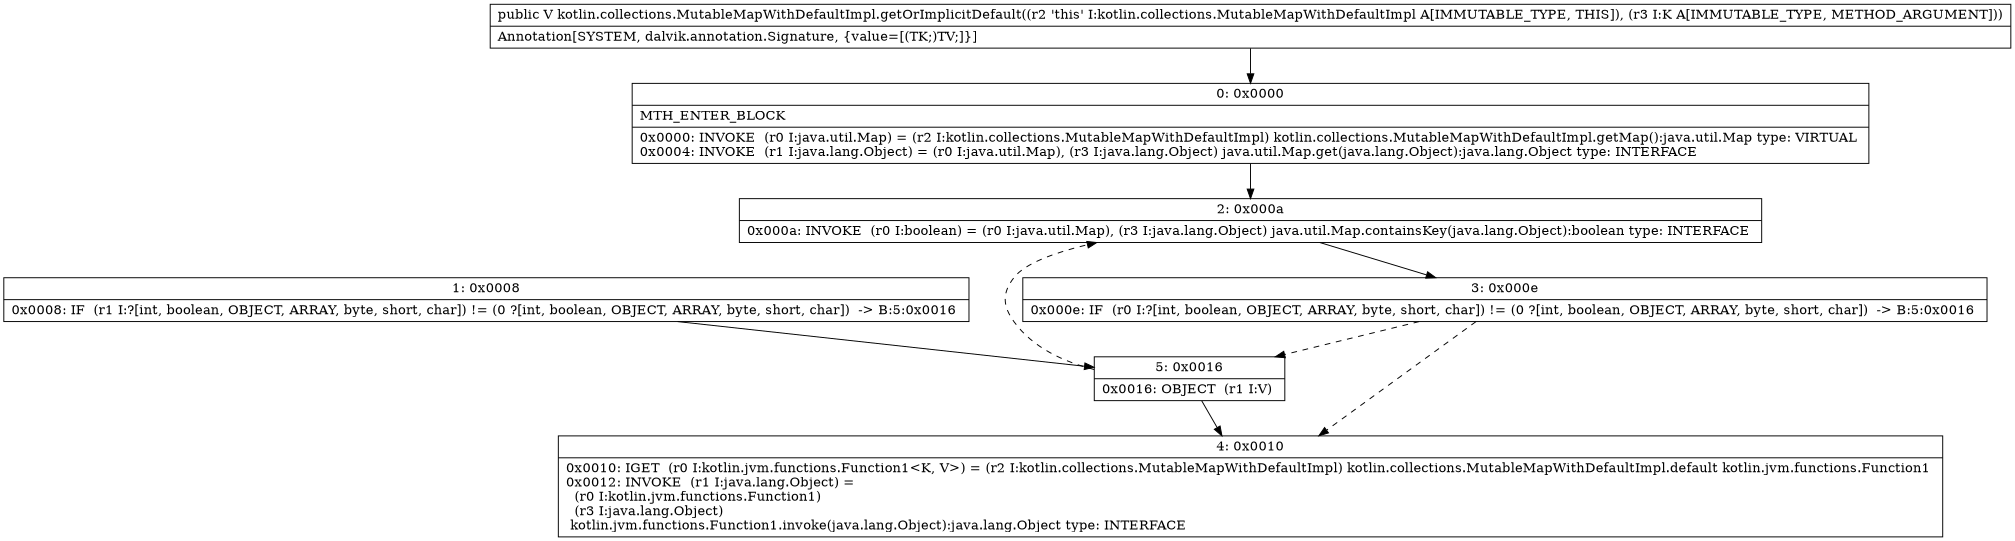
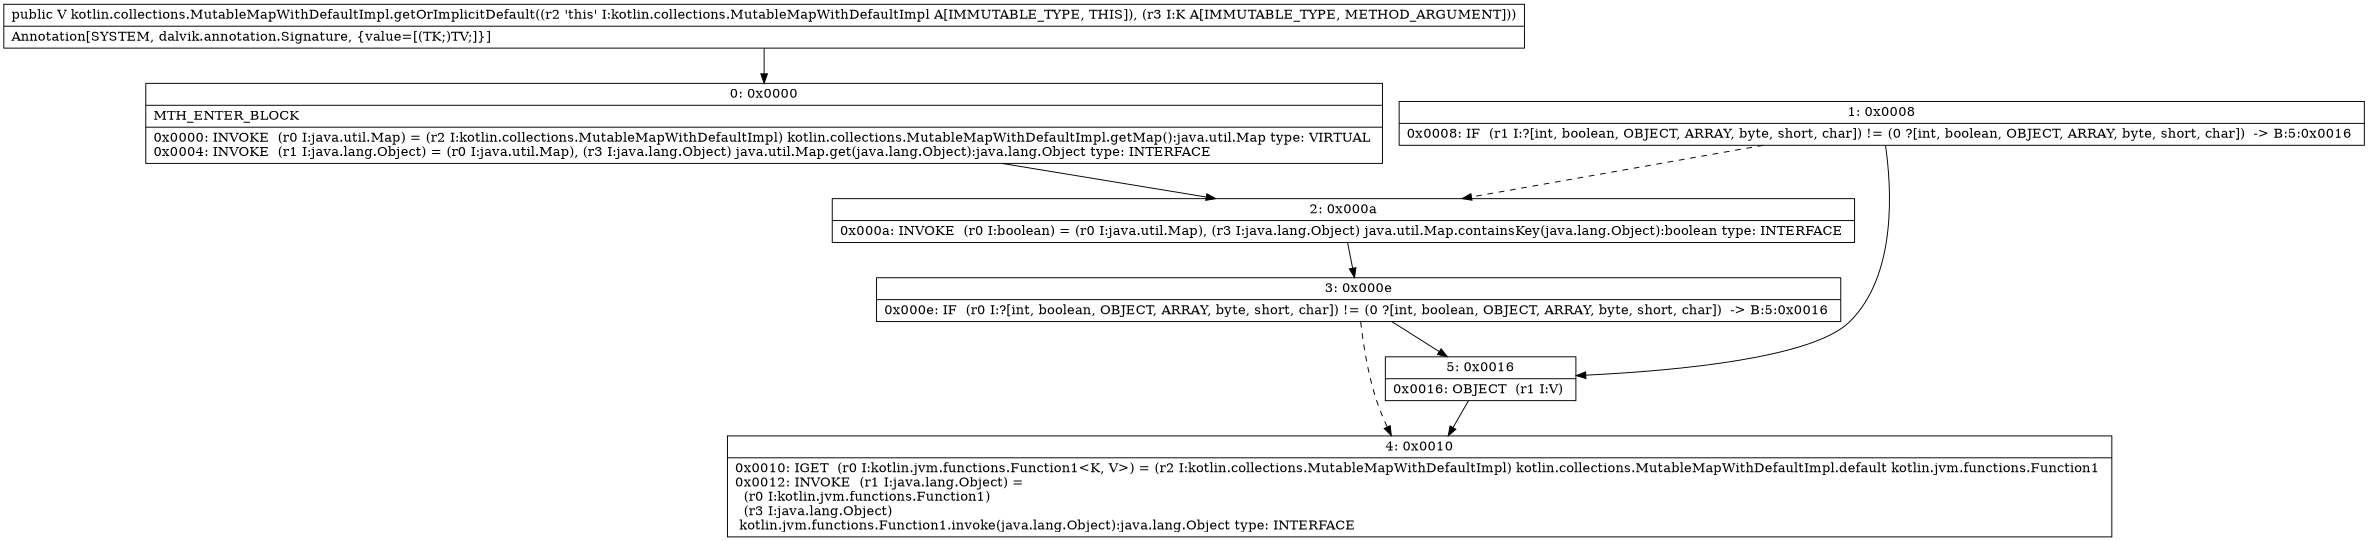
edge "5: 0x0016" -> "2: 0x000a": now "1: 0x0008" -> "2: 0x000a"
edge "3: 0x000e" -> "5: 0x0016": style dashed -> solid
